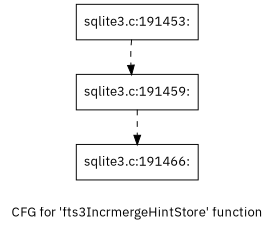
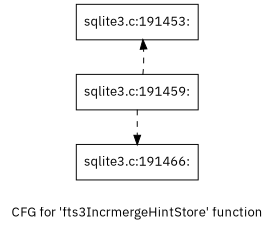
edge "sqlite3.c:191453:" -> "sqlite3.c:191459:": reversed
